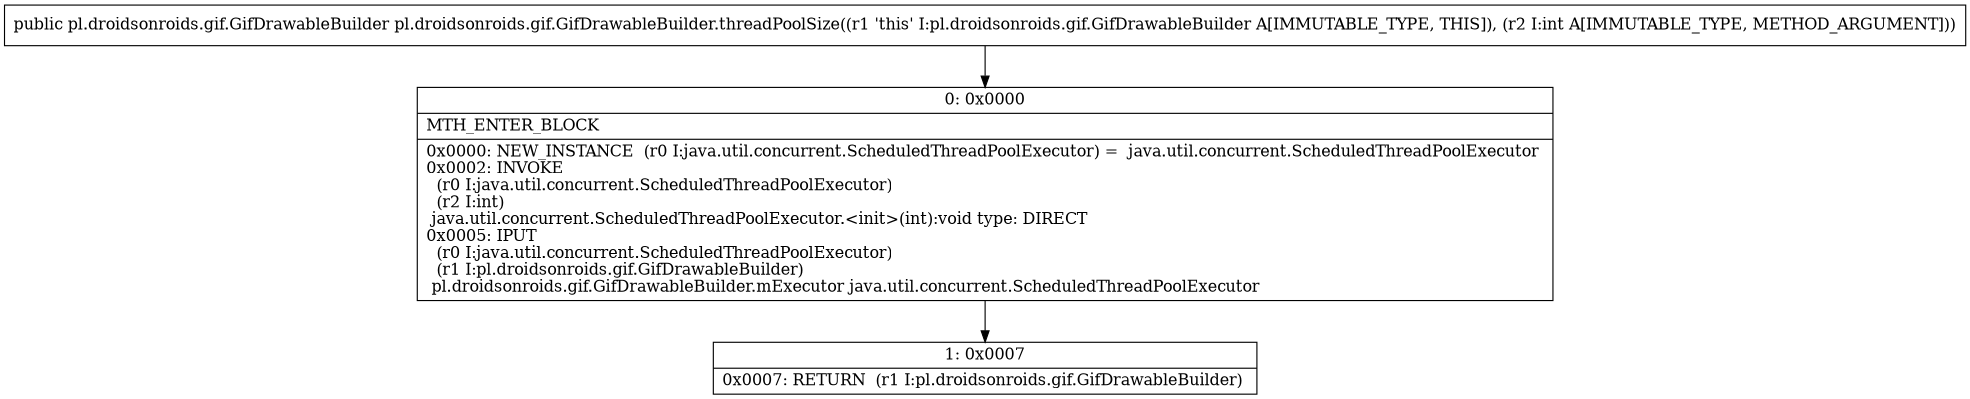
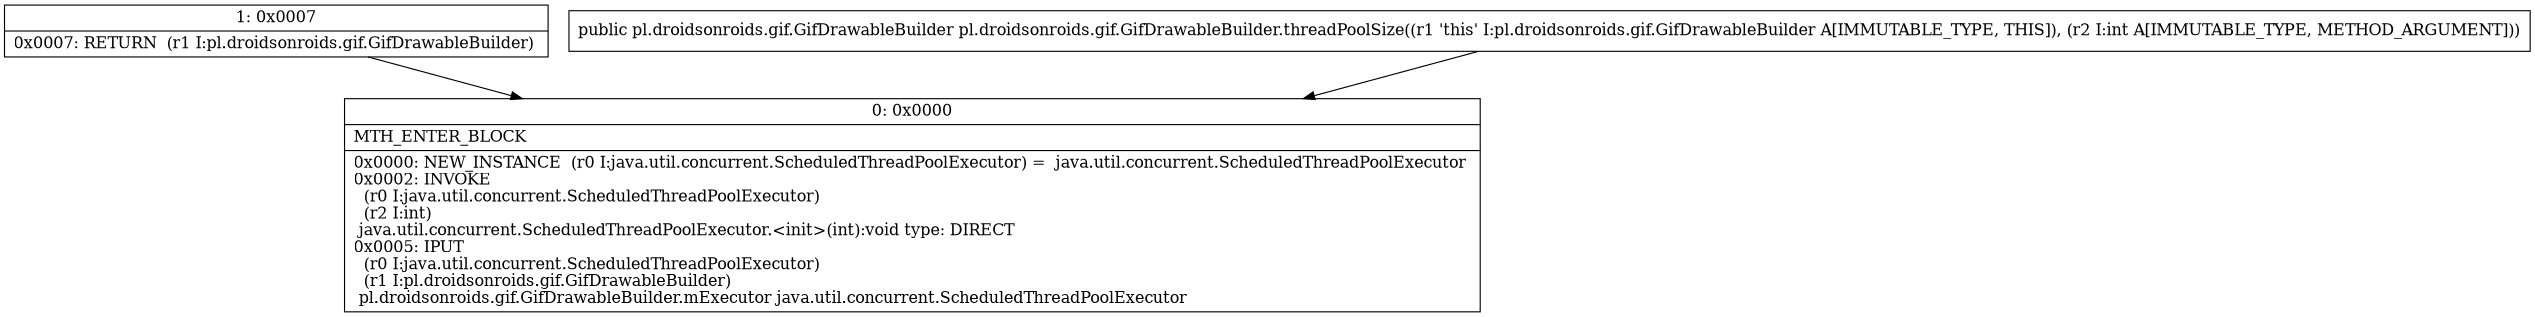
edge "0: 0x0000" -> "1: 0x0007": reversed
